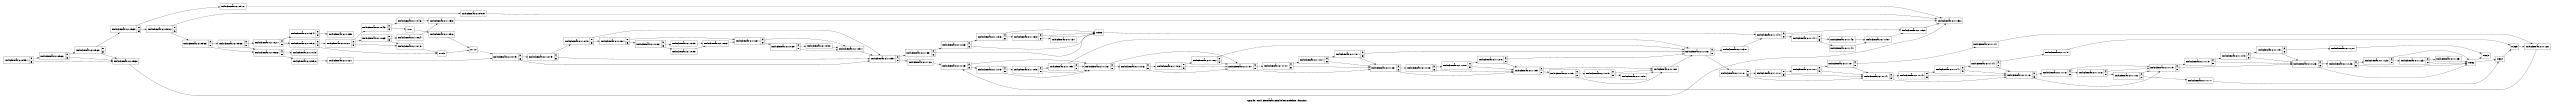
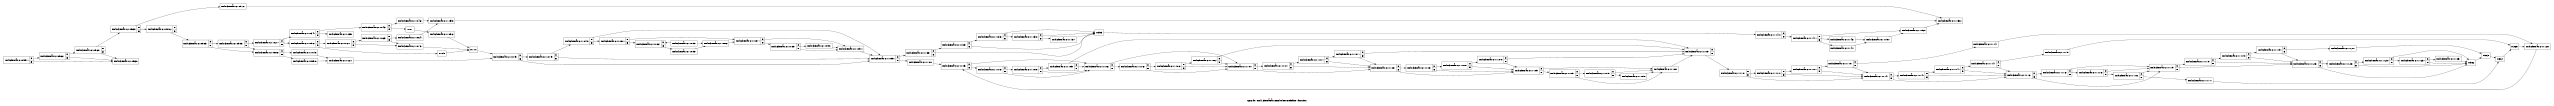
node "xmlschemas.c:10979:": removed
edge "xmlschemas.c:11140:" -> "xmlschemas.c:11152:": now "xmlschemas.c:11141:" -> "xmlschemas.c:11152:"
edge "xmlschemas.c:11061:" -> "xmlschemas.c:11043:": now "xmlschemas.c:11034:" -> "xmlschemas.c:11043:"
edge "xmlschemas.c:11082:" -> "xmlschemas.c:11083:": reversed
node "xmlschemas.c:11130:": removed
edge "xmlschemas.c:11073:" -> "%109": now "xmlschemas.c:11073:" -> "%110"
edge "xmlschemas.c:11015:" -> "xmlschemas.c:11021:": added
edge "%362" -> "%364": now "%363" -> "%364"
edge "xmlschemas.c:10963:" -> "xmlschemas.c:11156:": removed
